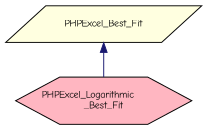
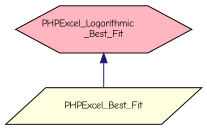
edge "PHPExcel_Logarithmic _Best_Fit" -> "PHPExcel_Best_Fit": reversed
